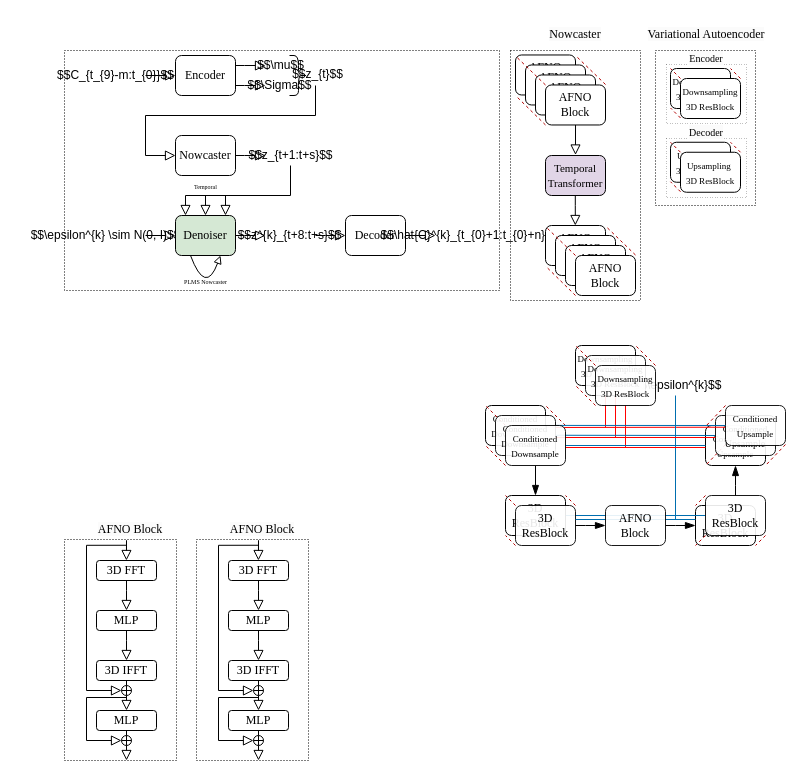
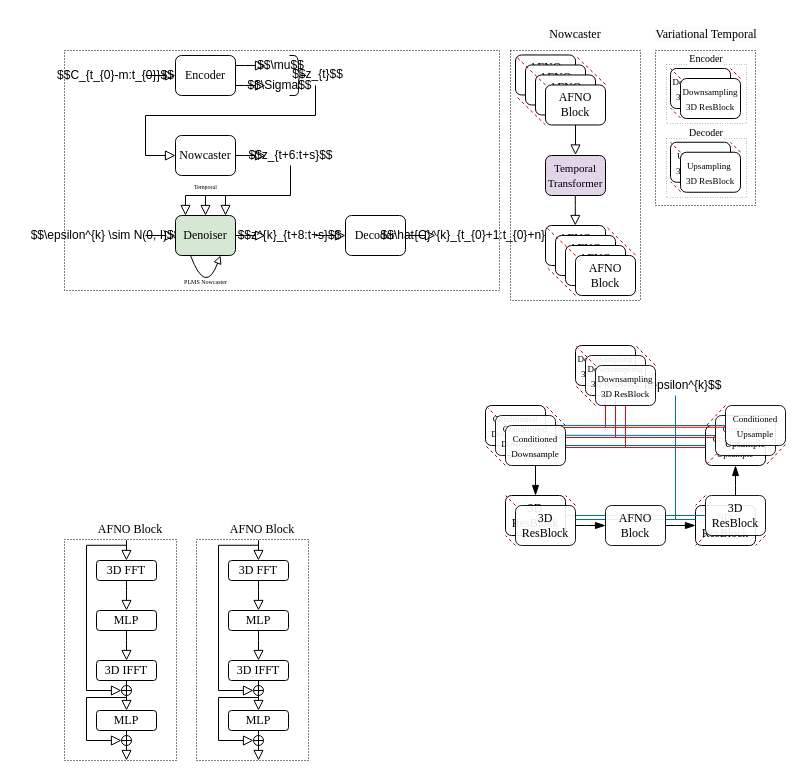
node "Variational Autoencoder": label "Variational Autoencoder" -> "Variational Temporal"
node "$$C_{t_{9}-m:t_{0}}$$": label "$$C_{t_{9}-m:t_{0}}$$" -> "$$C_{t_{0}-m:t_{0}}$$"
node "$$z_{t+1:t+s}$$": label "$$z_{t+1:t+s}$$" -> "$$z_{t+6:t+s}$$"
